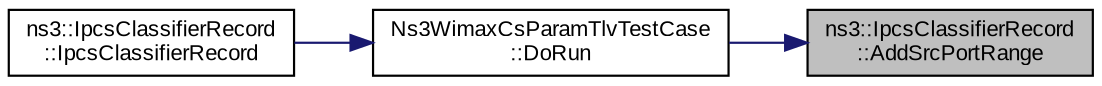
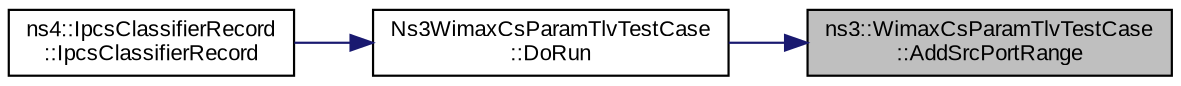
node "ns3::IpcsClassifierRecord ::IpcsClassifierRecord": label "ns3::IpcsClassifierRecord ::IpcsClassifierRecord" -> "ns4::IpcsClassifierRecord ::IpcsClassifierRecord"
node "ns3::IpcsClassifierRecord ::AddSrcPortRange": label "ns3::IpcsClassifierRecord ::AddSrcPortRange" -> "ns3::WimaxCsParamTlvTestCase ::AddSrcPortRange"
